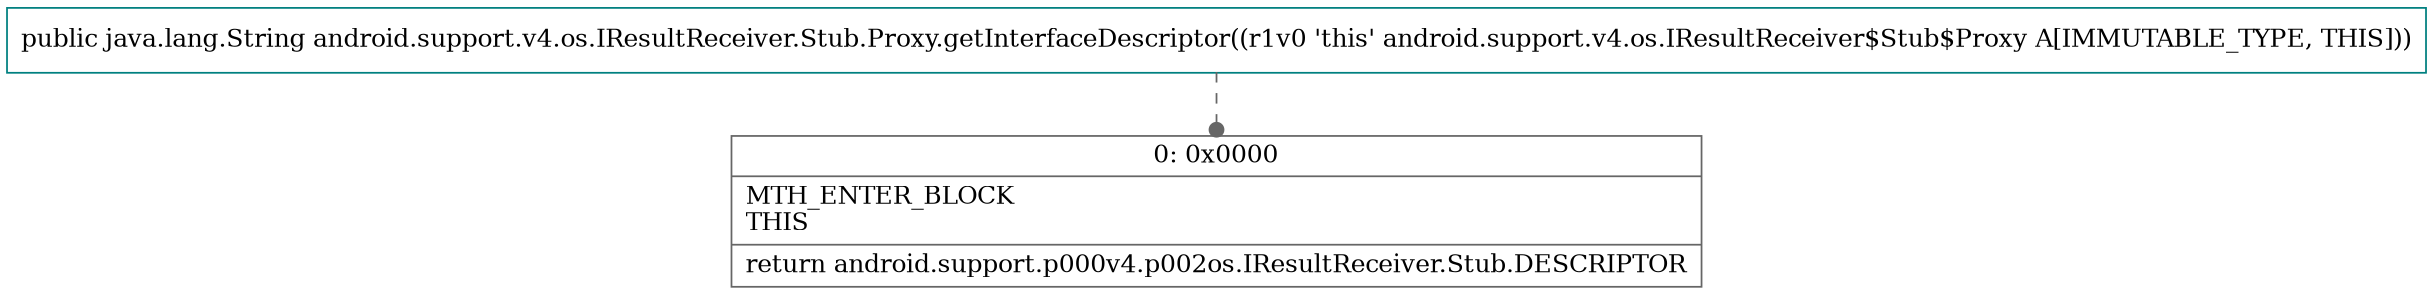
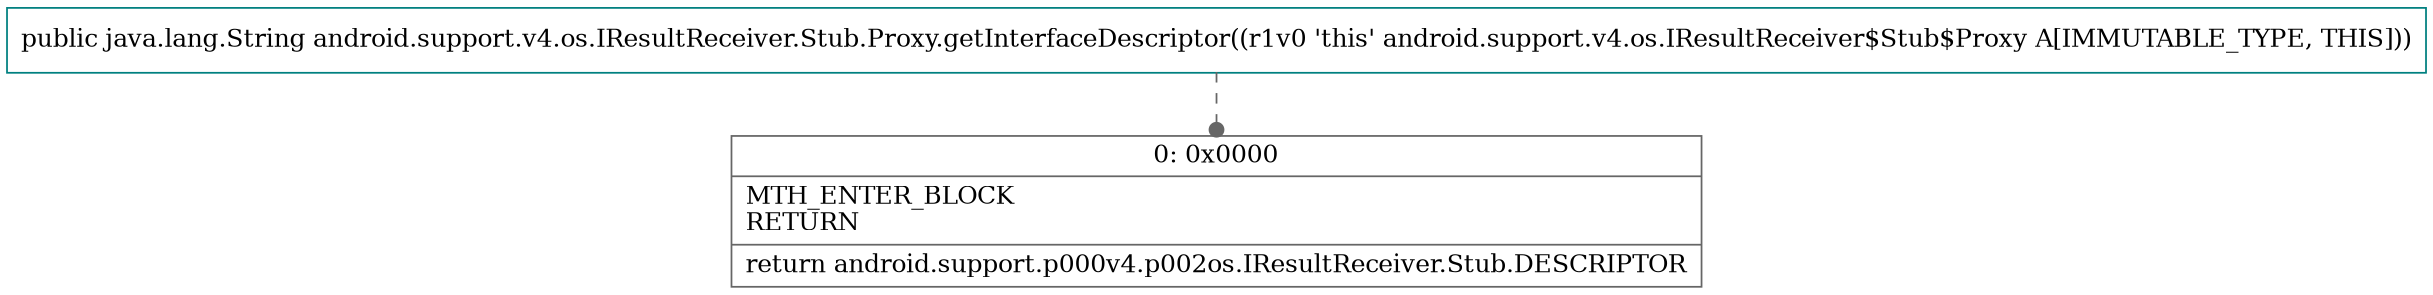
node "0: 0x0000": text "THIS" -> "RETURN"
